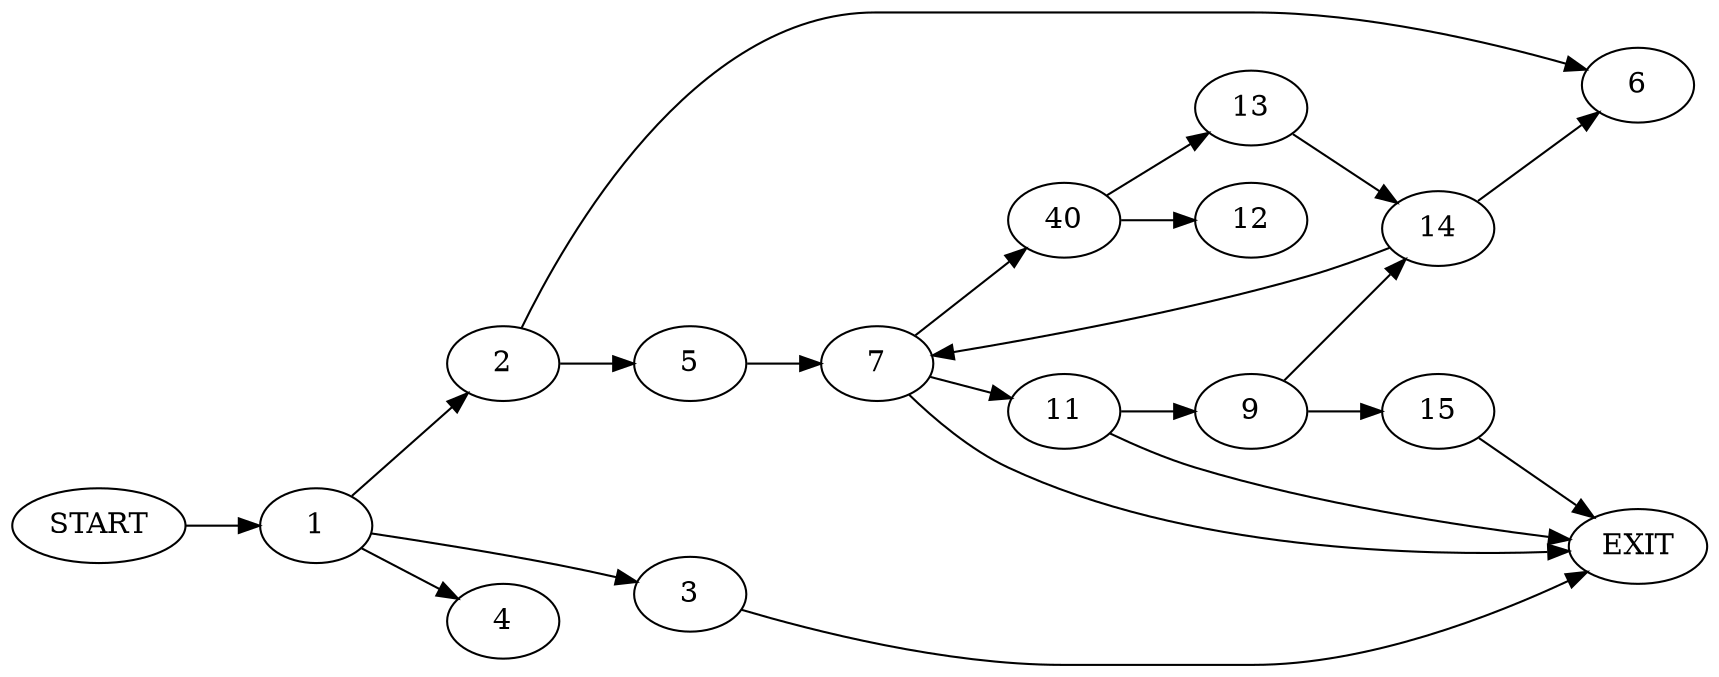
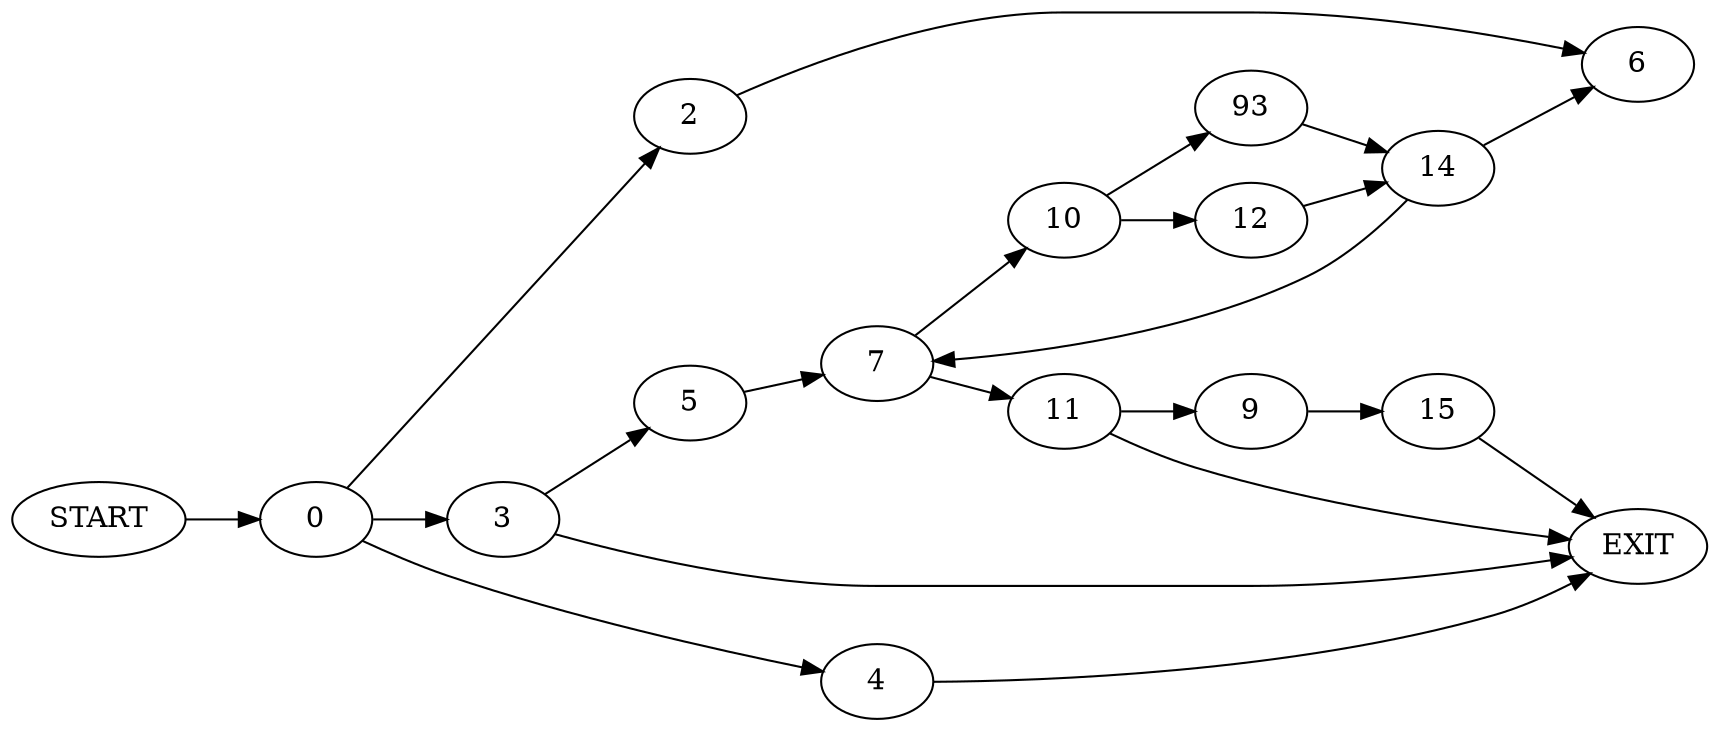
node "13": label "13" -> "93"
node "40": label "40" -> "10"
edge "9" -> "14": now "12" -> "14"
edge "2" -> "5": now "3" -> "5"
node "1": label "1" -> "0"
edge "7" -> "EXIT": now "4" -> "EXIT"
